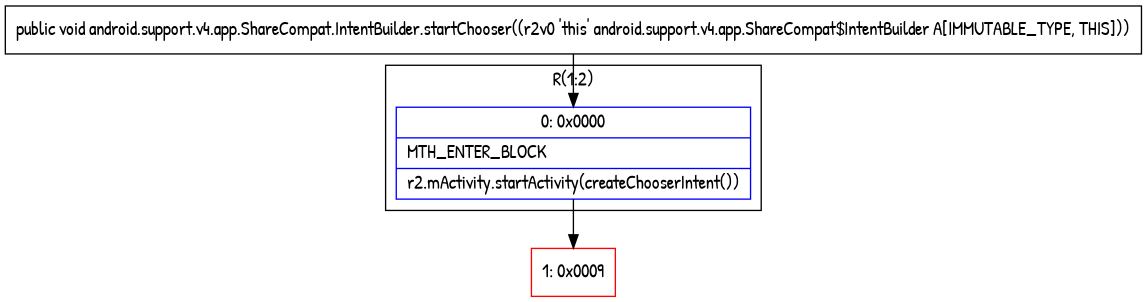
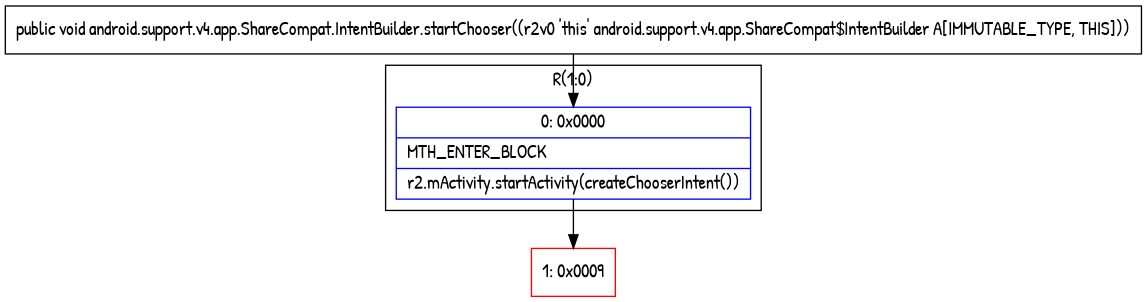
cluster "R(1:2)": label "R(1:2)" -> "R(1:0)"
